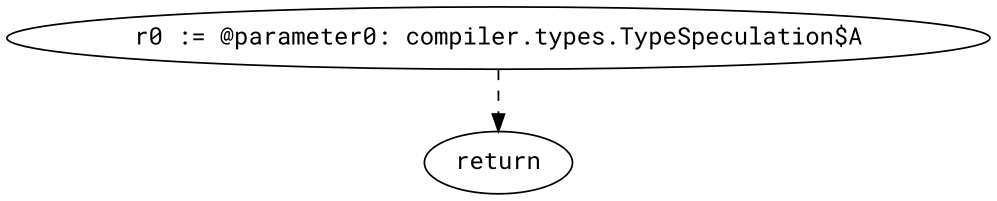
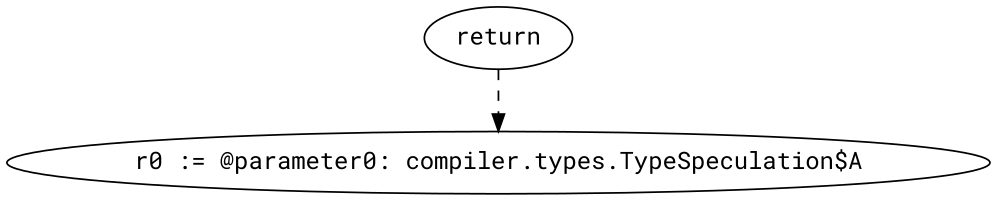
edge "r0 := @parameter0: compiler.types.TypeSpeculation$A" -> "return": reversed
